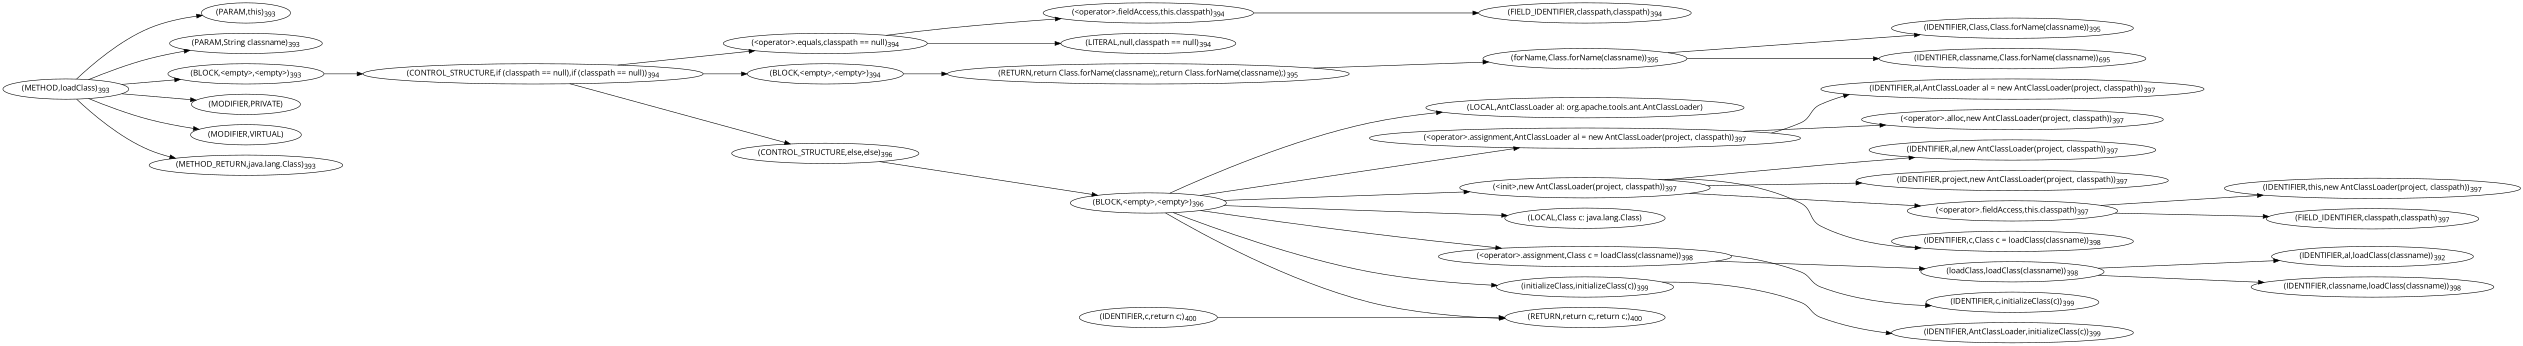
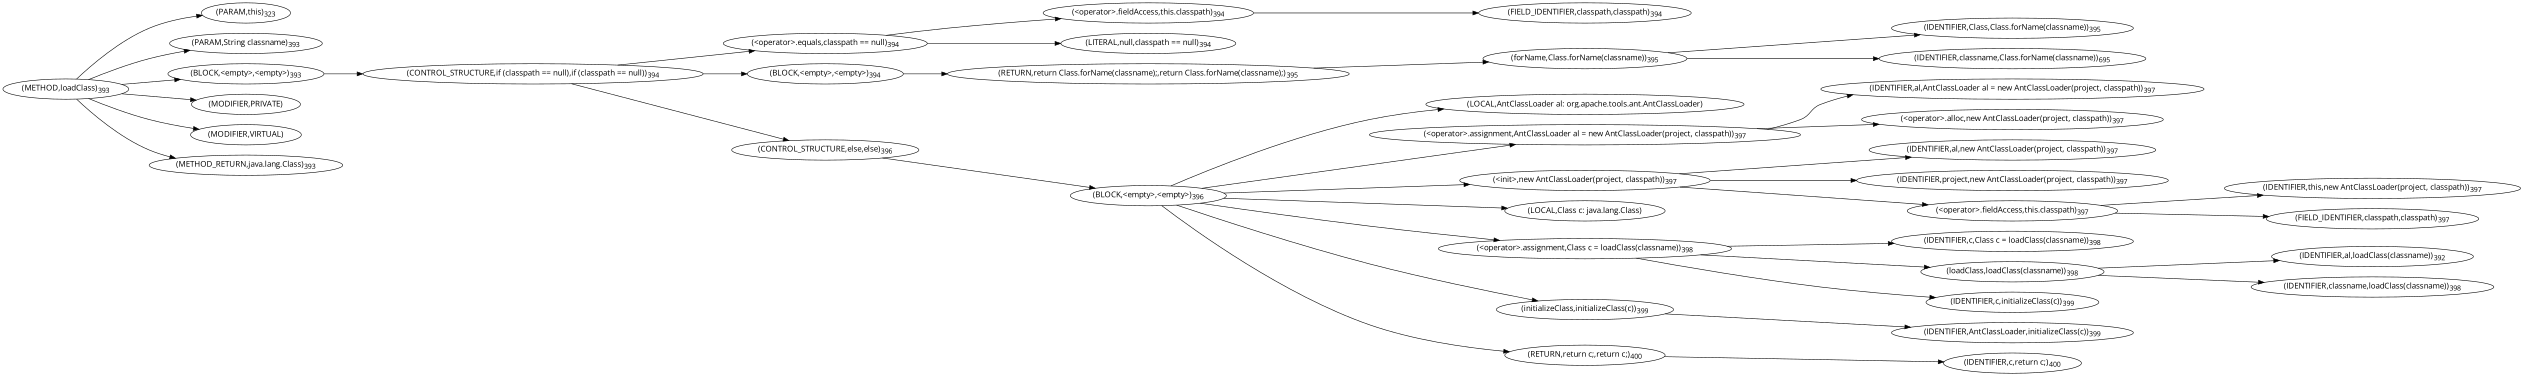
node "(PARAM,this)": text "393" -> "323"
edge "(<init>,new AntClassLoader(project, classpath))" -> "(IDENTIFIER,c,Class c = loadClass(classname))": now "(<operator>.assignment,Class c = loadClass(classname))" -> "(IDENTIFIER,c,Class c = loadClass(classname))"
edge "(IDENTIFIER,c,return c;)" -> "(RETURN,return c;,return c;)": reversed
